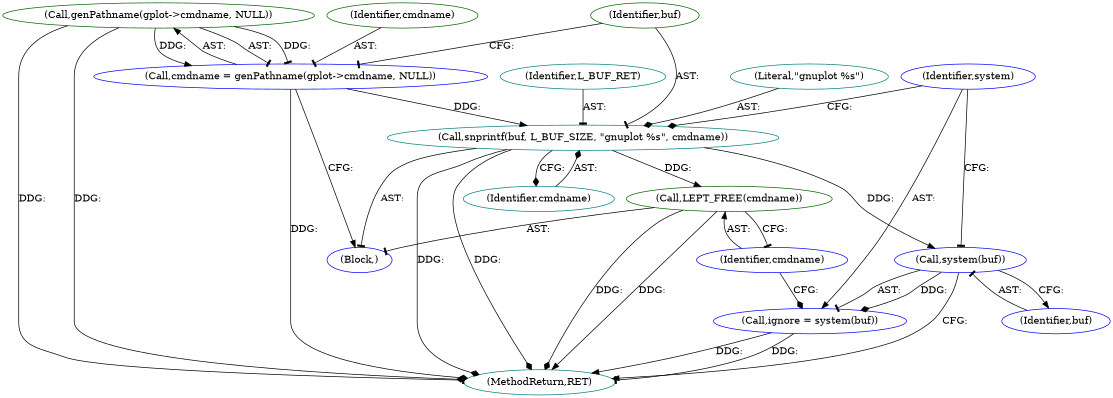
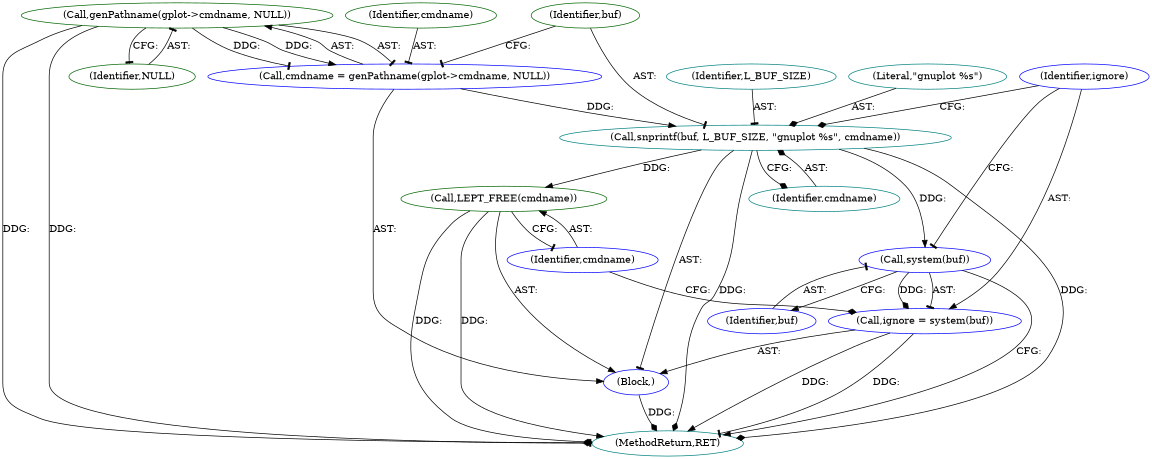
node "(Identifier,NULL)": added
node "(Identifier,L_BUF_RET)": label "(Identifier,L_BUF_RET)" -> "(Identifier,L_BUF_SIZE)"
node "(Identifier,system)": label "(Identifier,system)" -> "(Identifier,ignore)"
edge "(Call,cmdname = genPathname(gplot->cmdname, NULL))" -> "(Block,)": label "CFG: " -> "AST: "
edge "(Call,LEPT_FREE(cmdname))" -> "(Block,)": arrowhead tee -> normal
edge "(Call,cmdname = genPathname(gplot->cmdname, NULL))" -> "(MethodReturn,RET)": now "(Block,)" -> "(MethodReturn,RET)"
edge "(Call,ignore = system(buf))" -> "(Block,)": added, label "AST:"
